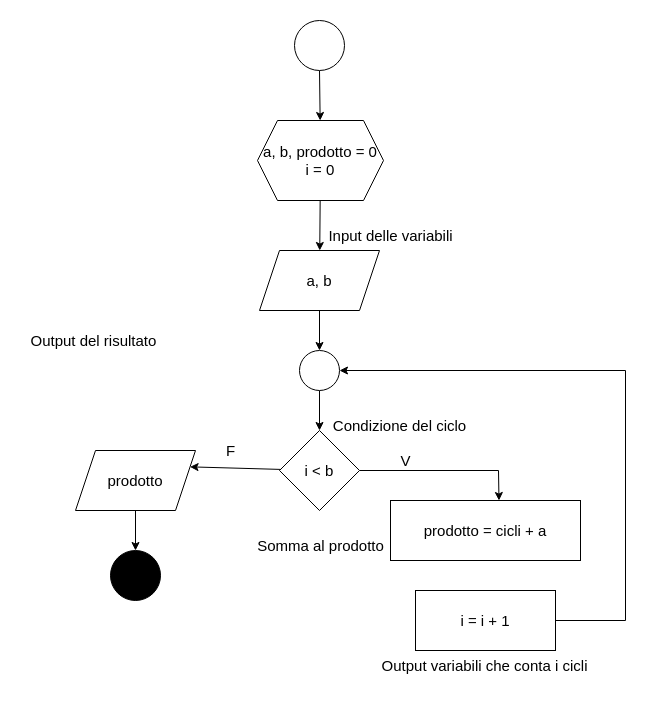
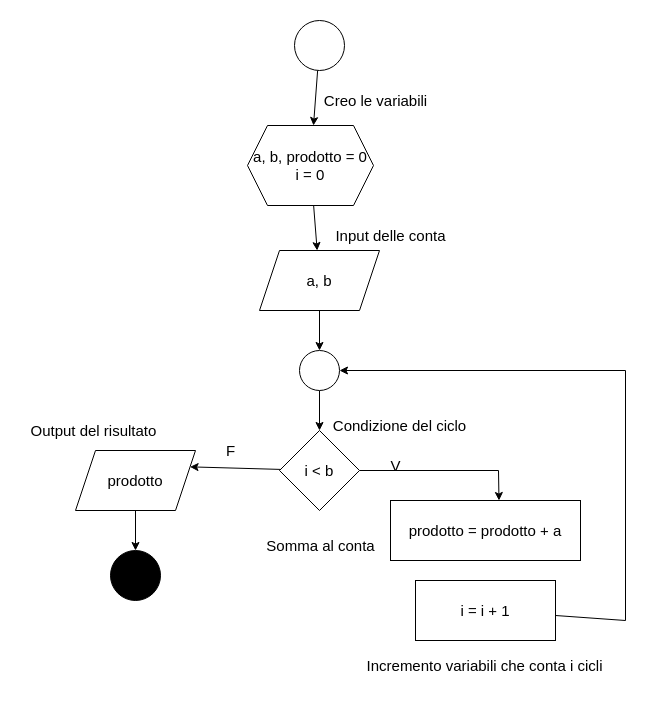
node "Creo le variabili": added
node "a, b, prodotto = 0i = 0": moved (321, 161) -> (311, 166)
node "Input delle variabili": label "Input delle variabili" -> "Input delle conta"
node "Output del risultato": moved (96, 341) -> (96, 431)
node "V": moved (406, 461) -> (396, 466)
node "prodotto = cicli + a": label "prodotto = cicli + a" -> "prodotto = prodotto + a"
node "Somma al prodotto": label "Somma al prodotto" -> "Somma al conta"
node "i = i + 1": moved (486, 621) -> (486, 611)
node "Output variabili che conta i cicli": label "Output variabili che conta i cicli" -> "Incremento variabili che conta i cicli"
